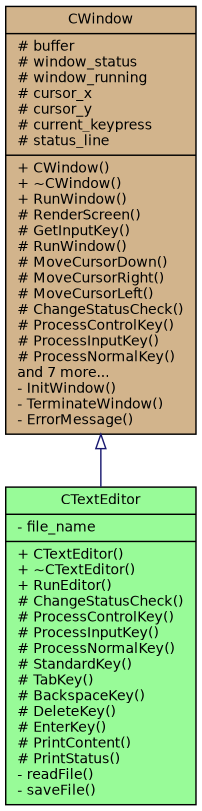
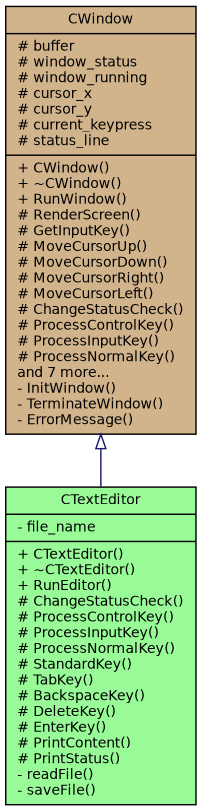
node "CWindow": text "# RunWindow()" -> "# MoveCursorUp()"
